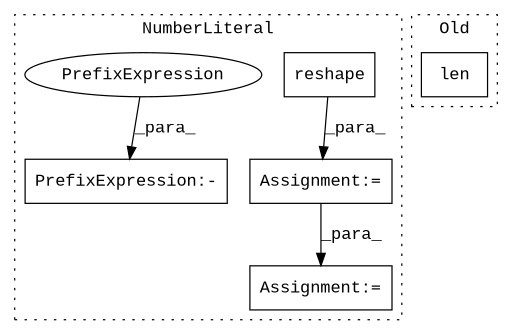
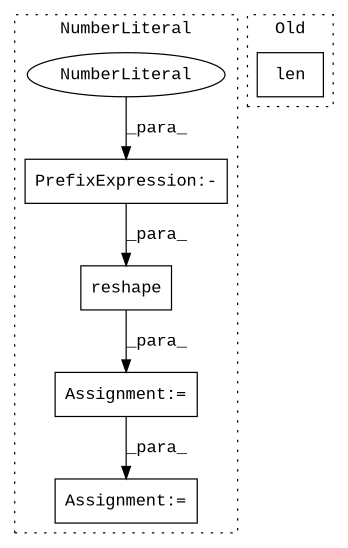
node "PrefixExpression": label "PrefixExpression" -> "NumberLiteral"
edge "PrefixExpression:-" -> "reshape": added, label "_para_"
